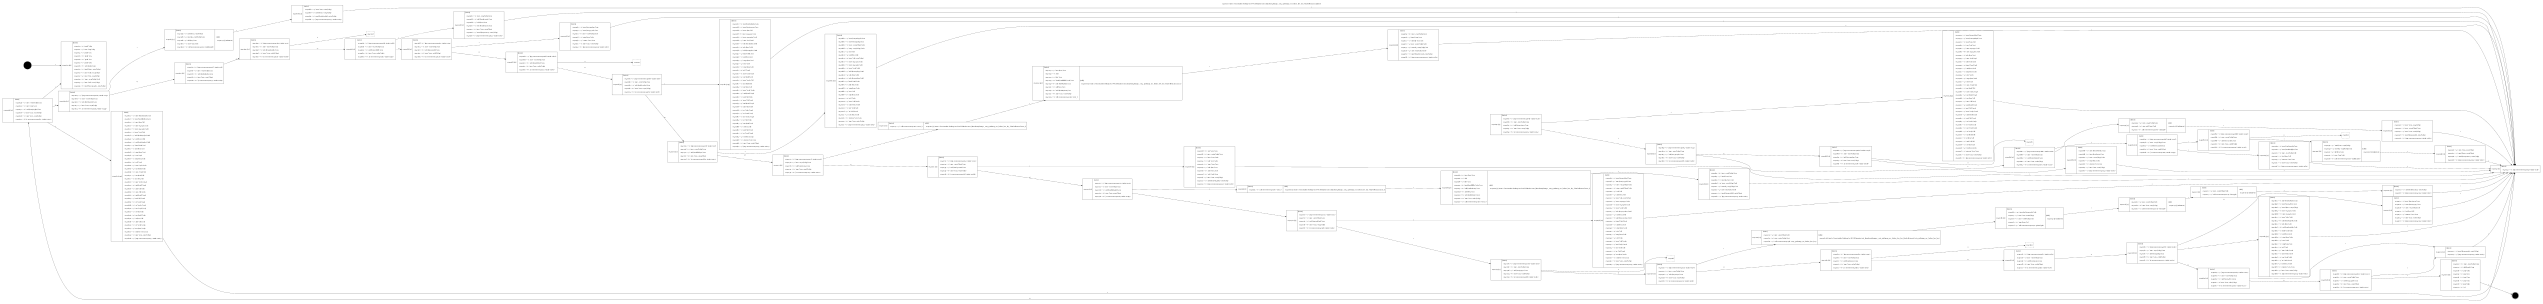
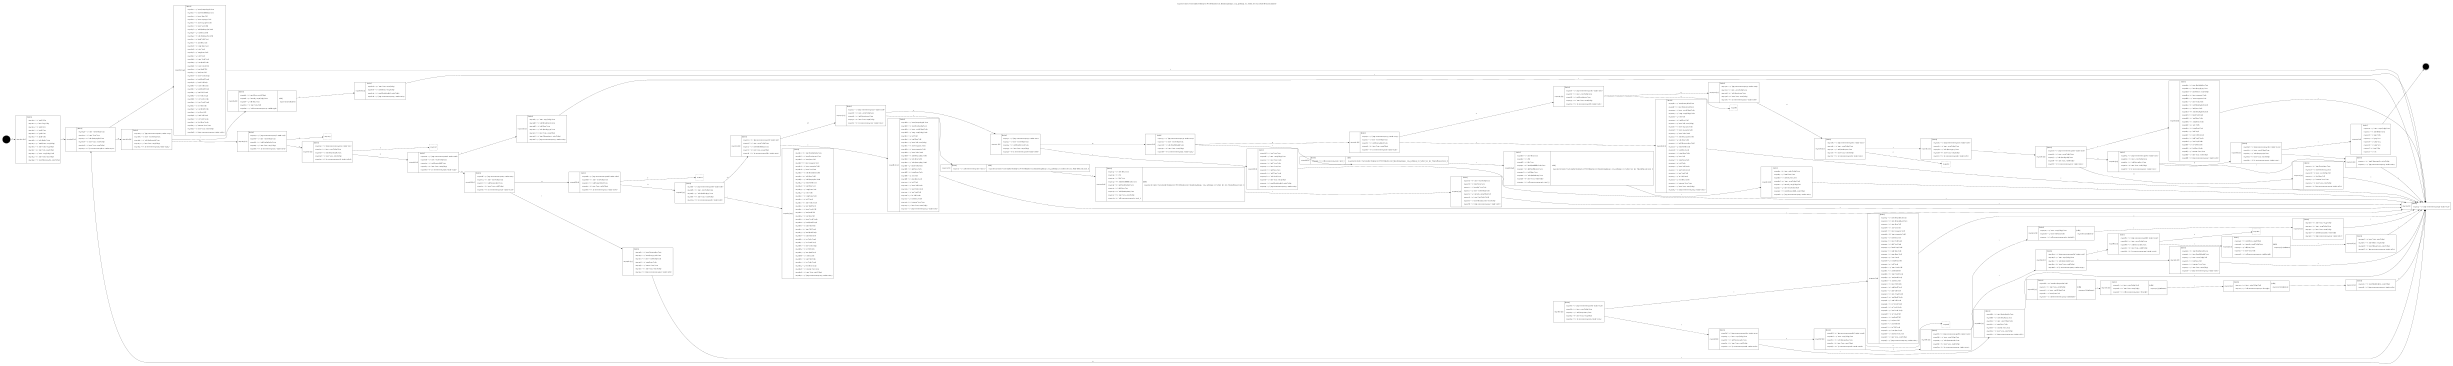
edge "0x40164d [23]" -> "0x401620 [45]": reversed
node "0x401e39": added
node "0x401cae [13]": removed
